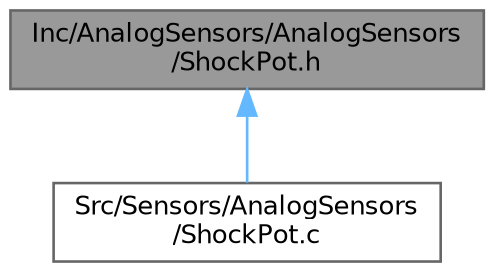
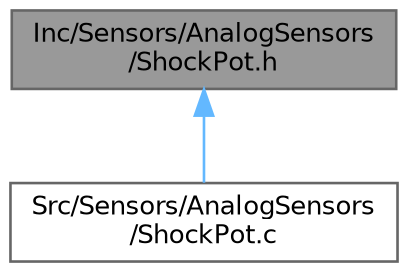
node "Inc/AnalogSensors/AnalogSensors /ShockPot.h": label "Inc/AnalogSensors/AnalogSensors /ShockPot.h" -> "Inc/Sensors/AnalogSensors /ShockPot.h"
